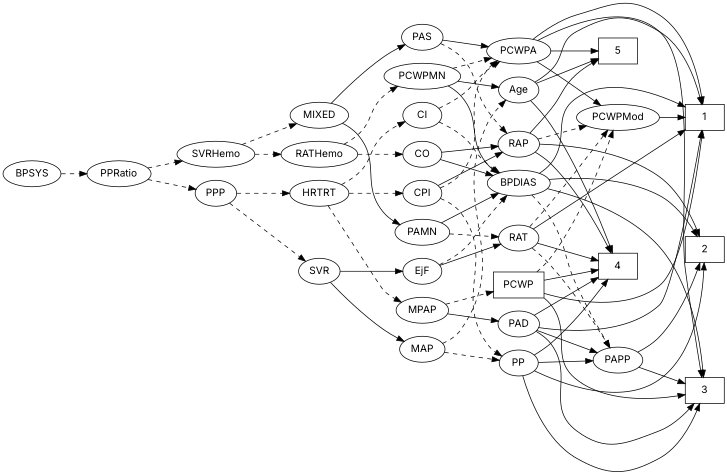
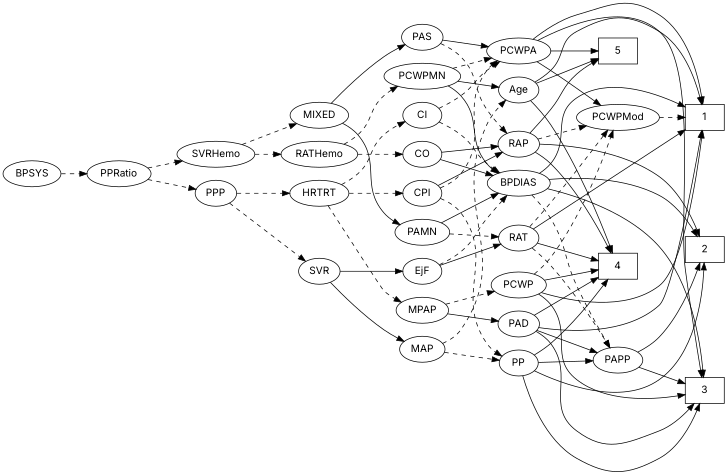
edge "PCWPMod" -> "1": style solid -> dashed
node "PCWP": shape box -> ellipse
